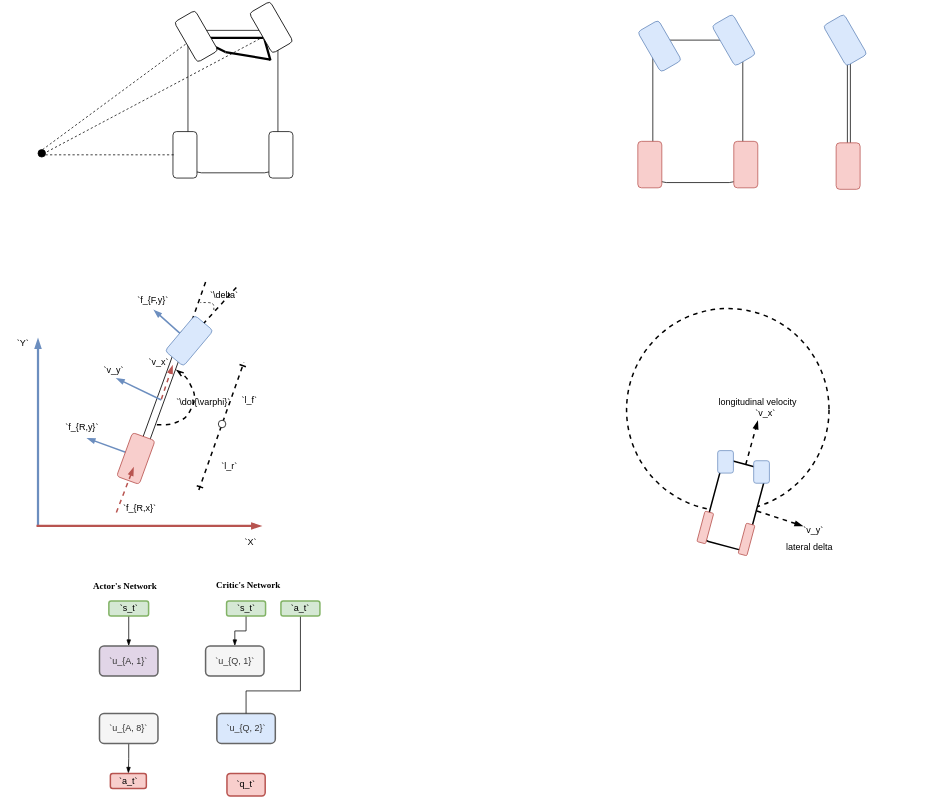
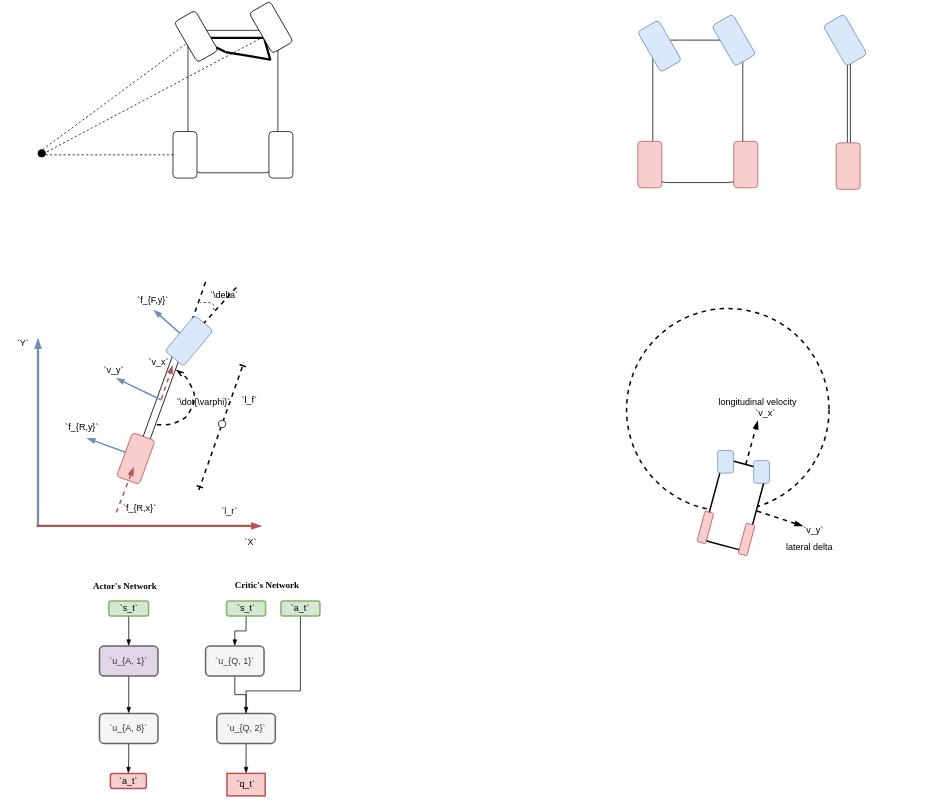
node "`l_r`": moved (235, 466) -> (235, 511)
node "Critic's Network": moved (257, 583) -> (275, 583)
edge "`u_{Q, 1}`" -> "`u_{Q, 2}`": added
edge "`u_{A, 1}`" -> "`u_{A, 8}`": added
node "`u_{Q, 2}`": fillcolor #dae8fc -> #f5f5f5
edge "`u_{Q, 2}`" -> "`q_t`": added
node "`q_t`": shape rounded rectangle -> rectangle
